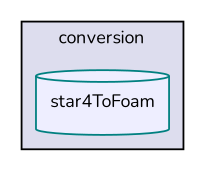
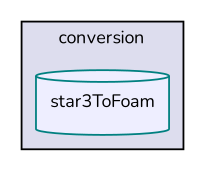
node "star4ToFoam": label "star4ToFoam" -> "star3ToFoam"
